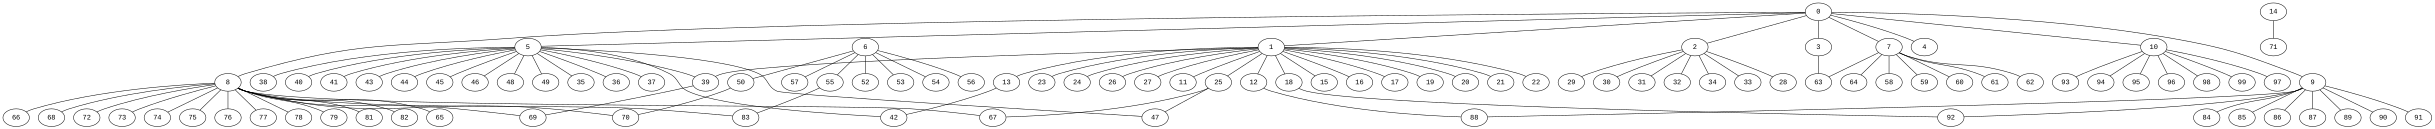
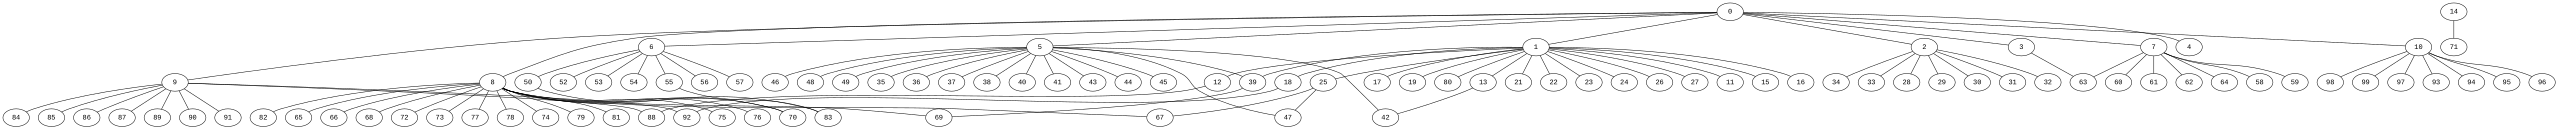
edge "0" -- "6": added
node "20": label "20" -> "80"
